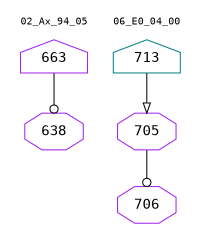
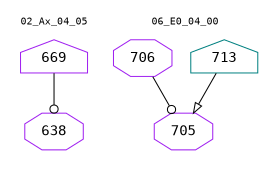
cluster "02_Ax_94_05": label "02_Ax_94_05" -> "02_Ax_04_05"
node "663": label "663" -> "669"
edge "705" -> "706": reversed
